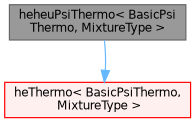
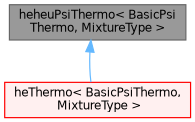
edge "heheuPsiThermo< BasicPsi Thermo, MixtureType >" -> "heThermo< BasicPsiThermo, MixtureType >": reversed
